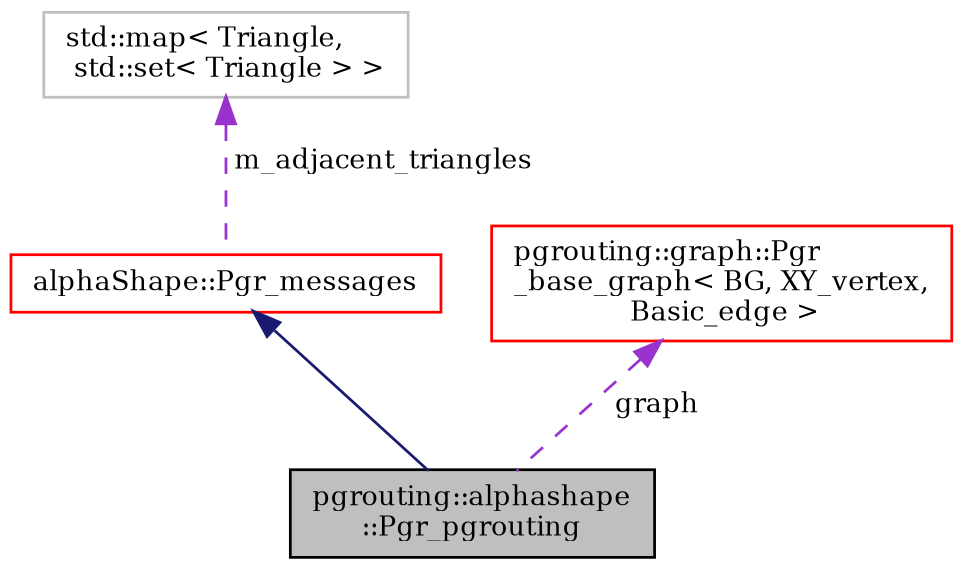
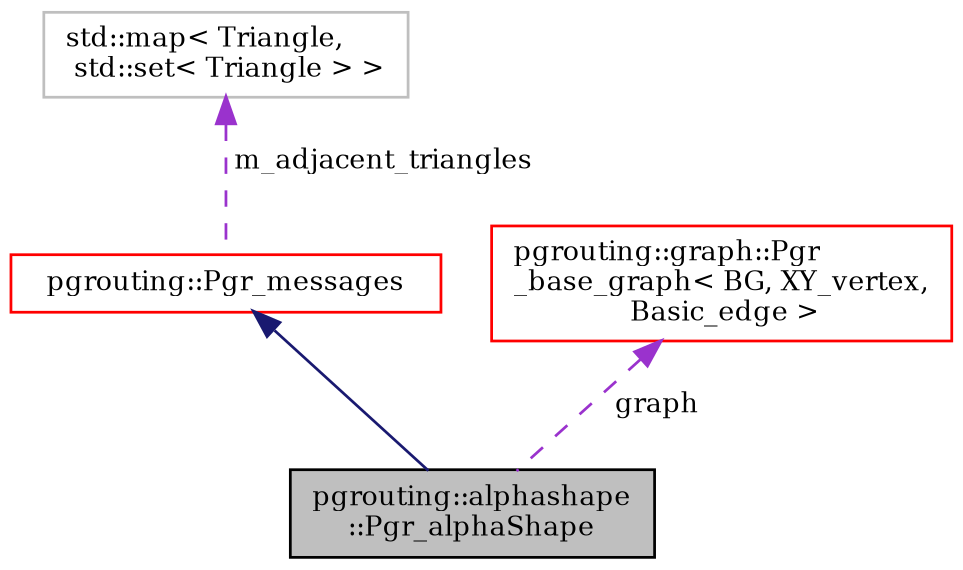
node "alphaShape::Pgr_messages": label "alphaShape::Pgr_messages" -> "pgrouting::Pgr_messages"
node "pgrouting::alphashape ::Pgr_pgrouting": label "pgrouting::alphashape ::Pgr_pgrouting" -> "pgrouting::alphashape ::Pgr_alphaShape"
